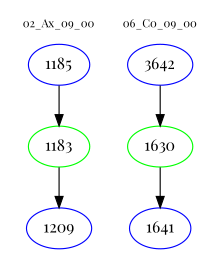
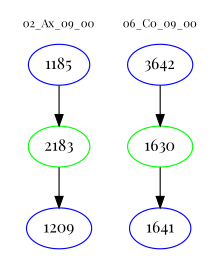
node "1183": label "1183" -> "2183"
